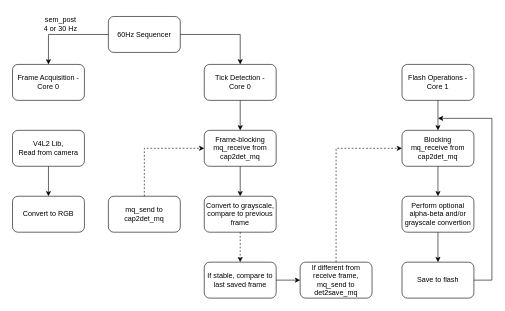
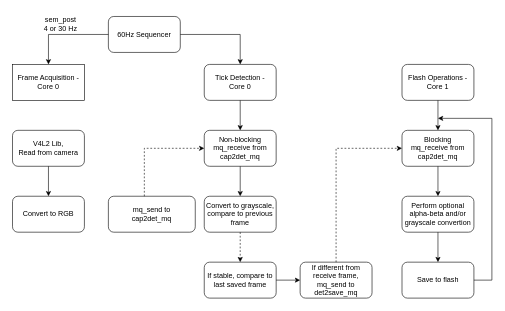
node "Frame Acquisition - Core 0": shape rounded rectangle -> rectangle
node "Frame-blocking mq_receive from cap2det_mq": label "Frame-blocking mq_receive from cap2det_mq" -> "Non-blocking mq_receive from cap2det_mq"
node "mq_send to cap2det_mq": size 72x36 -> 87x36
